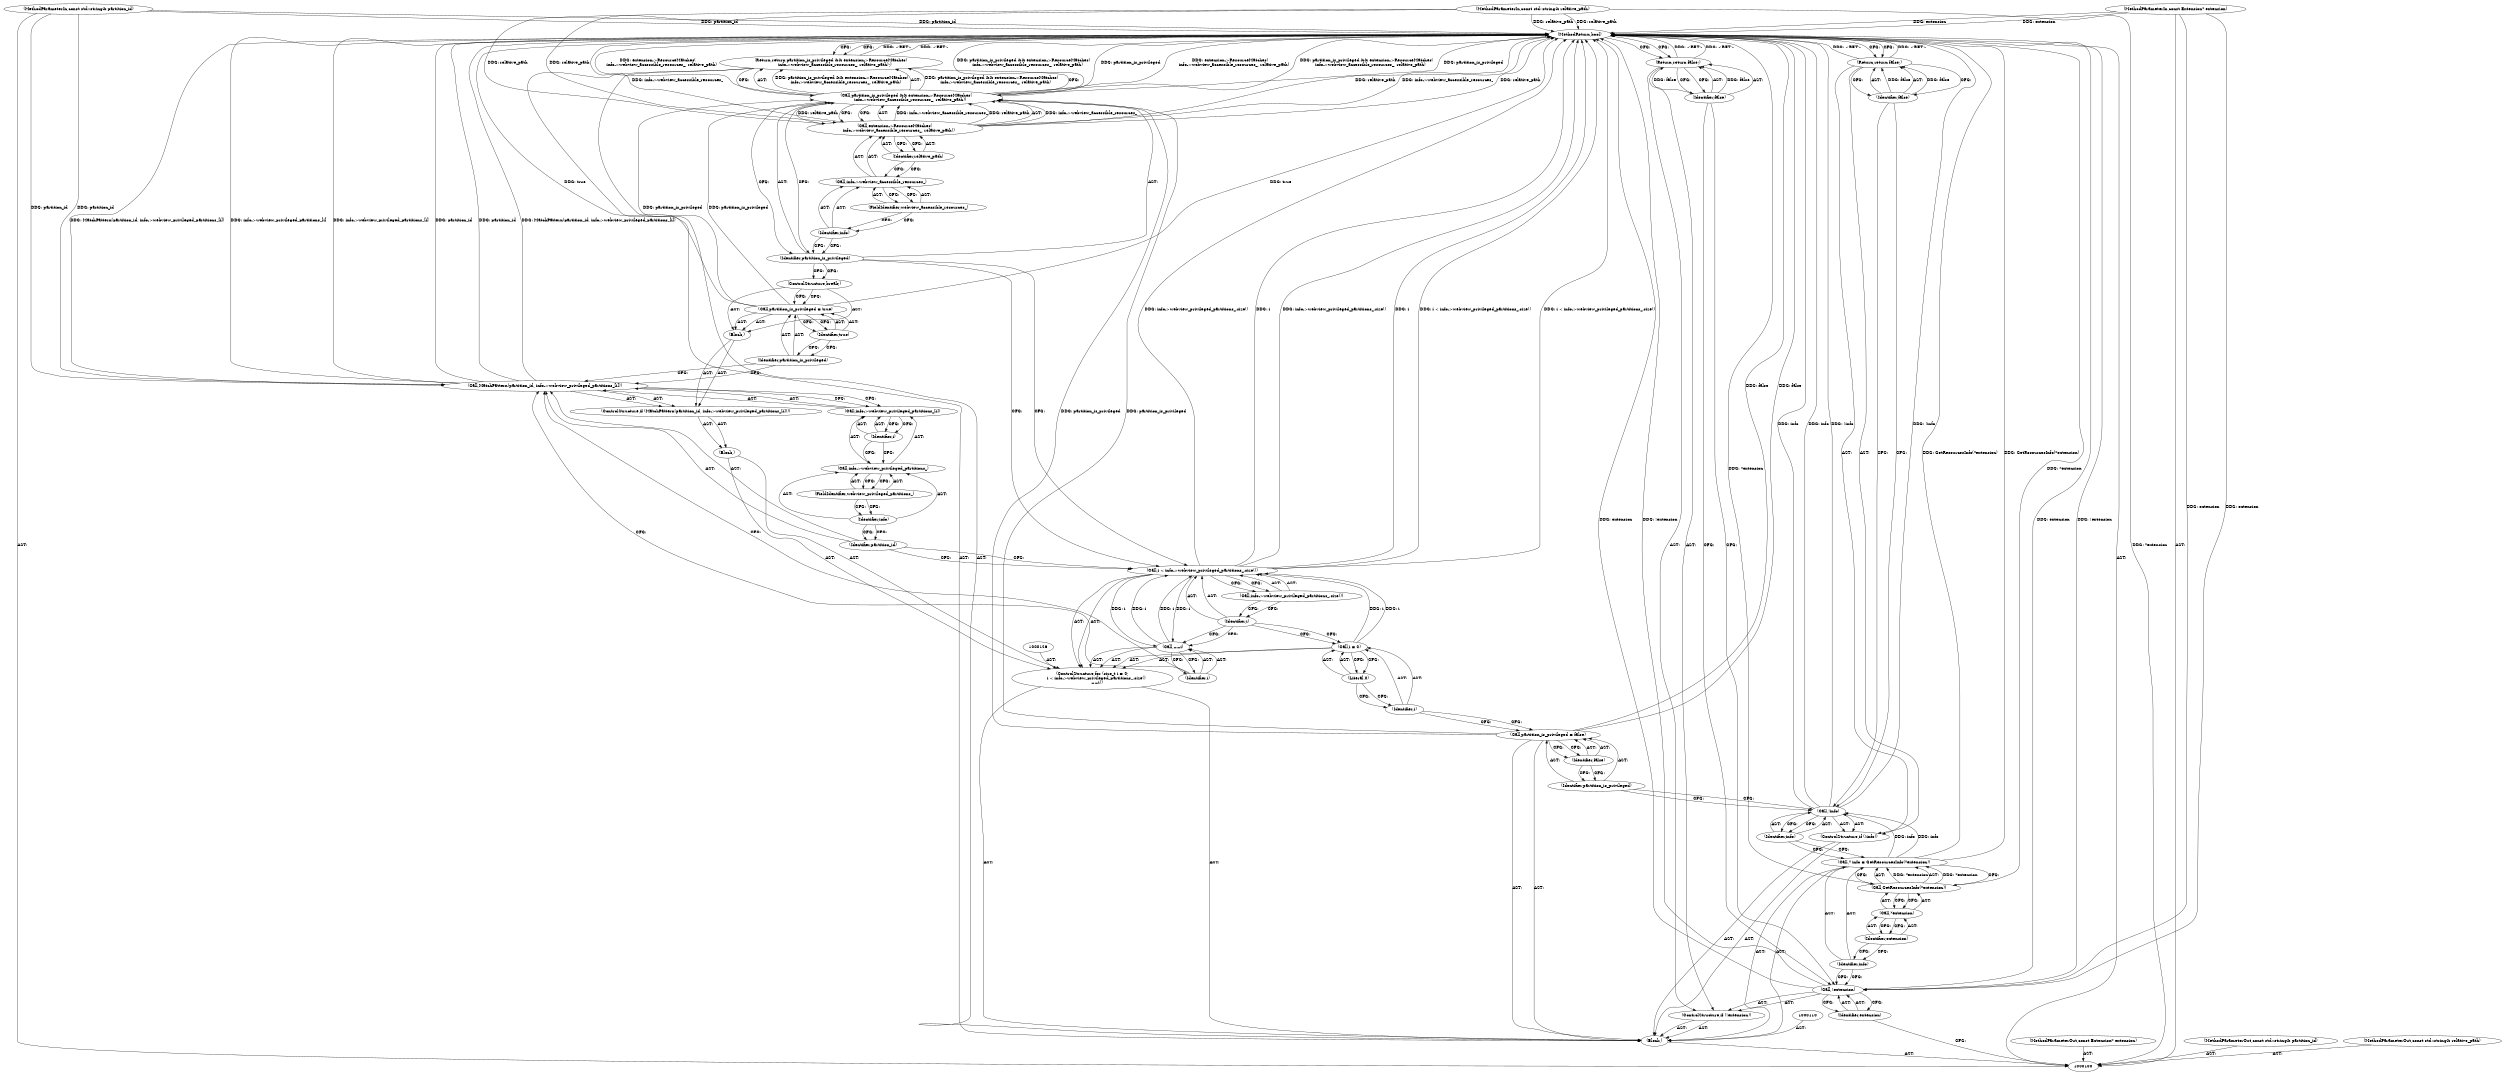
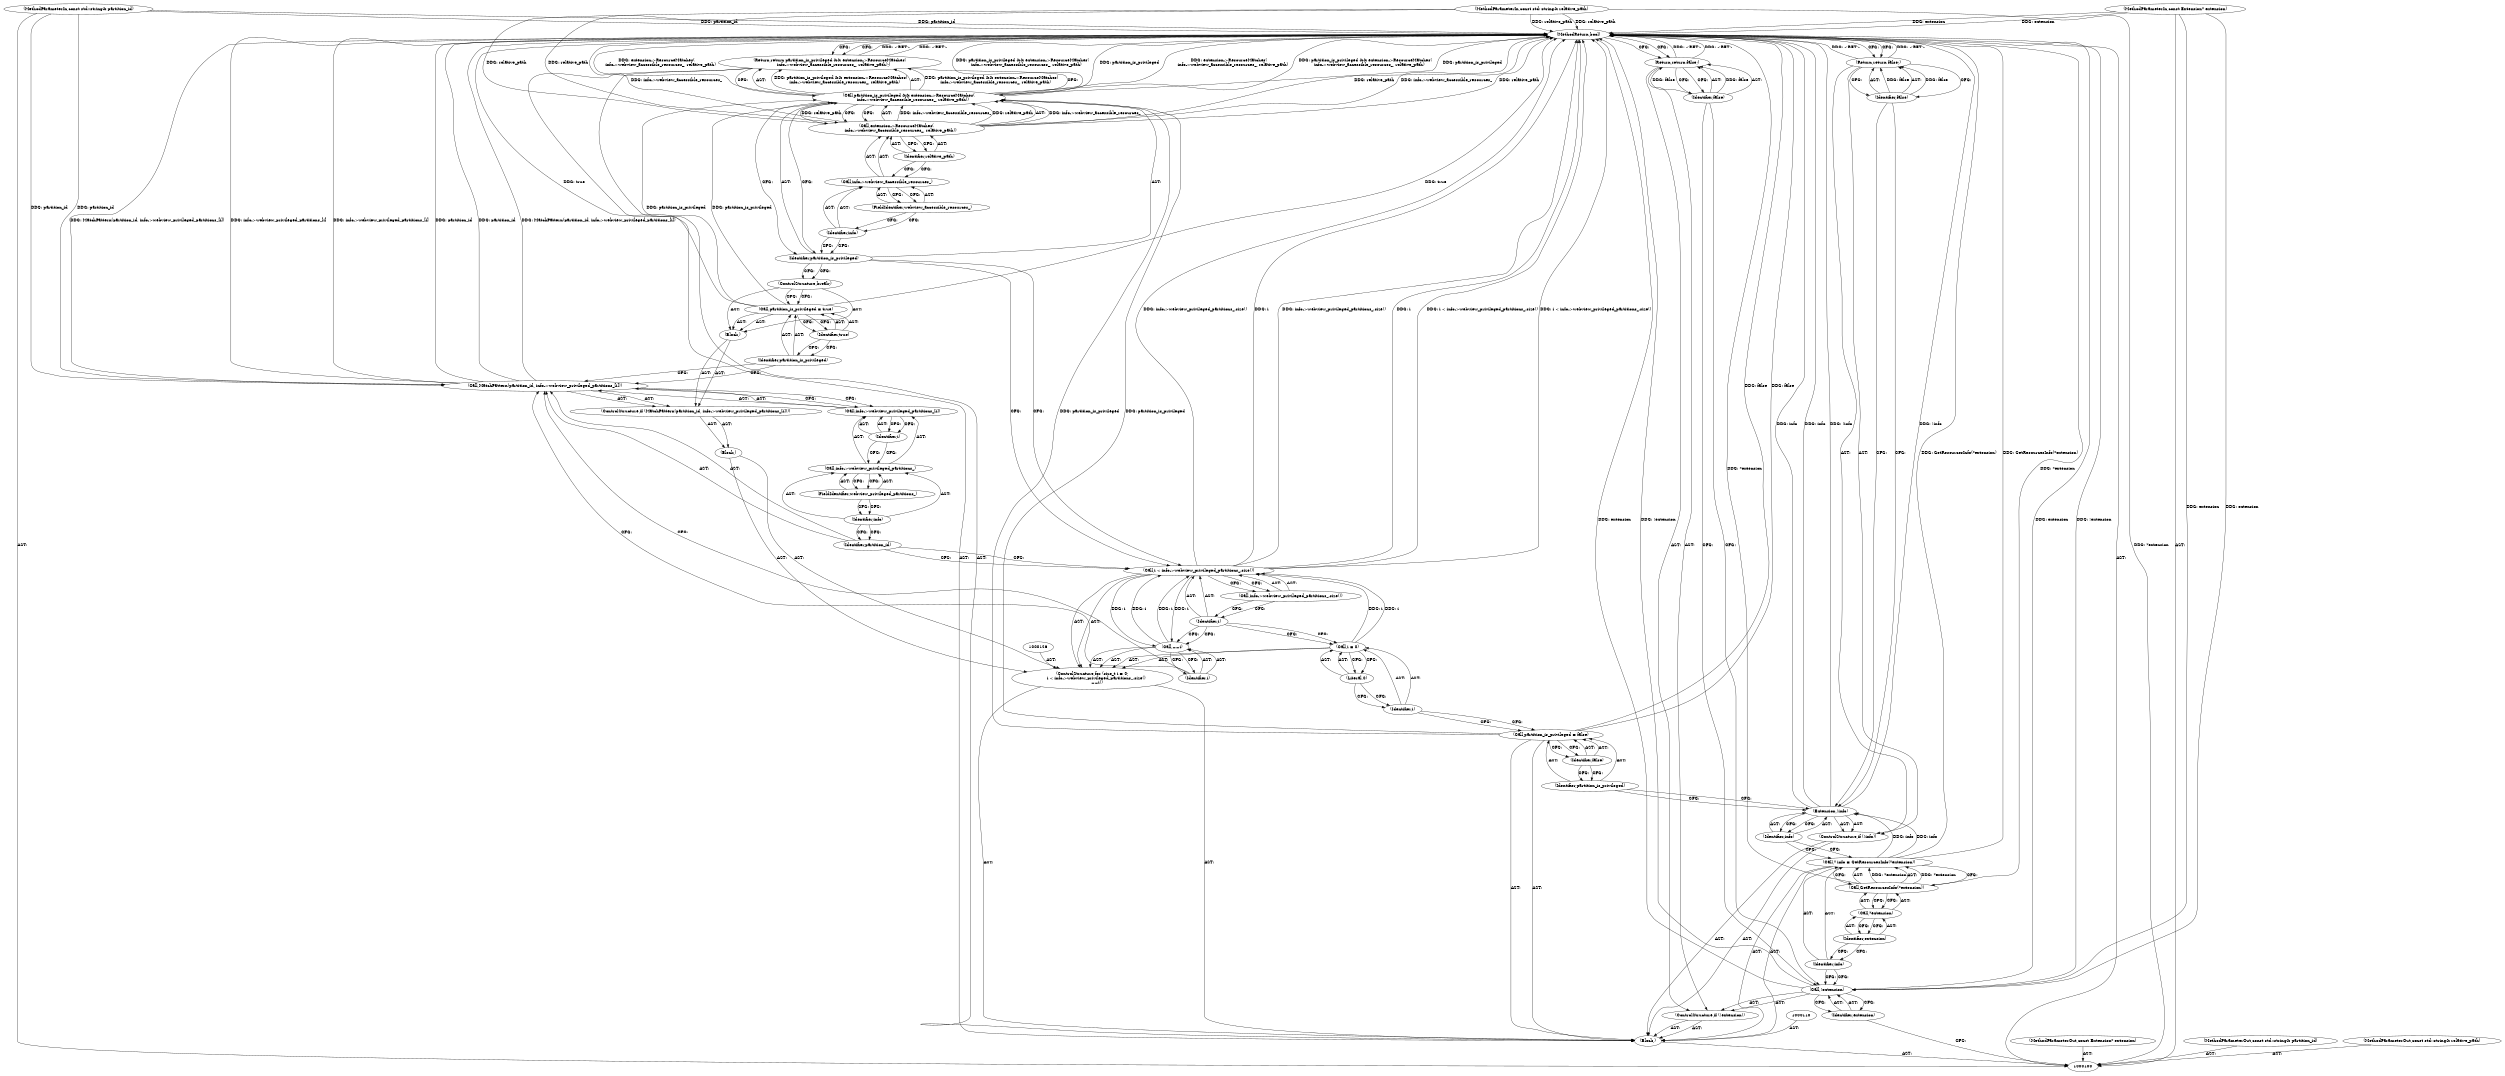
node "(Call,!info)": label "(Call,!info)" -> "(Extension,!info)"
